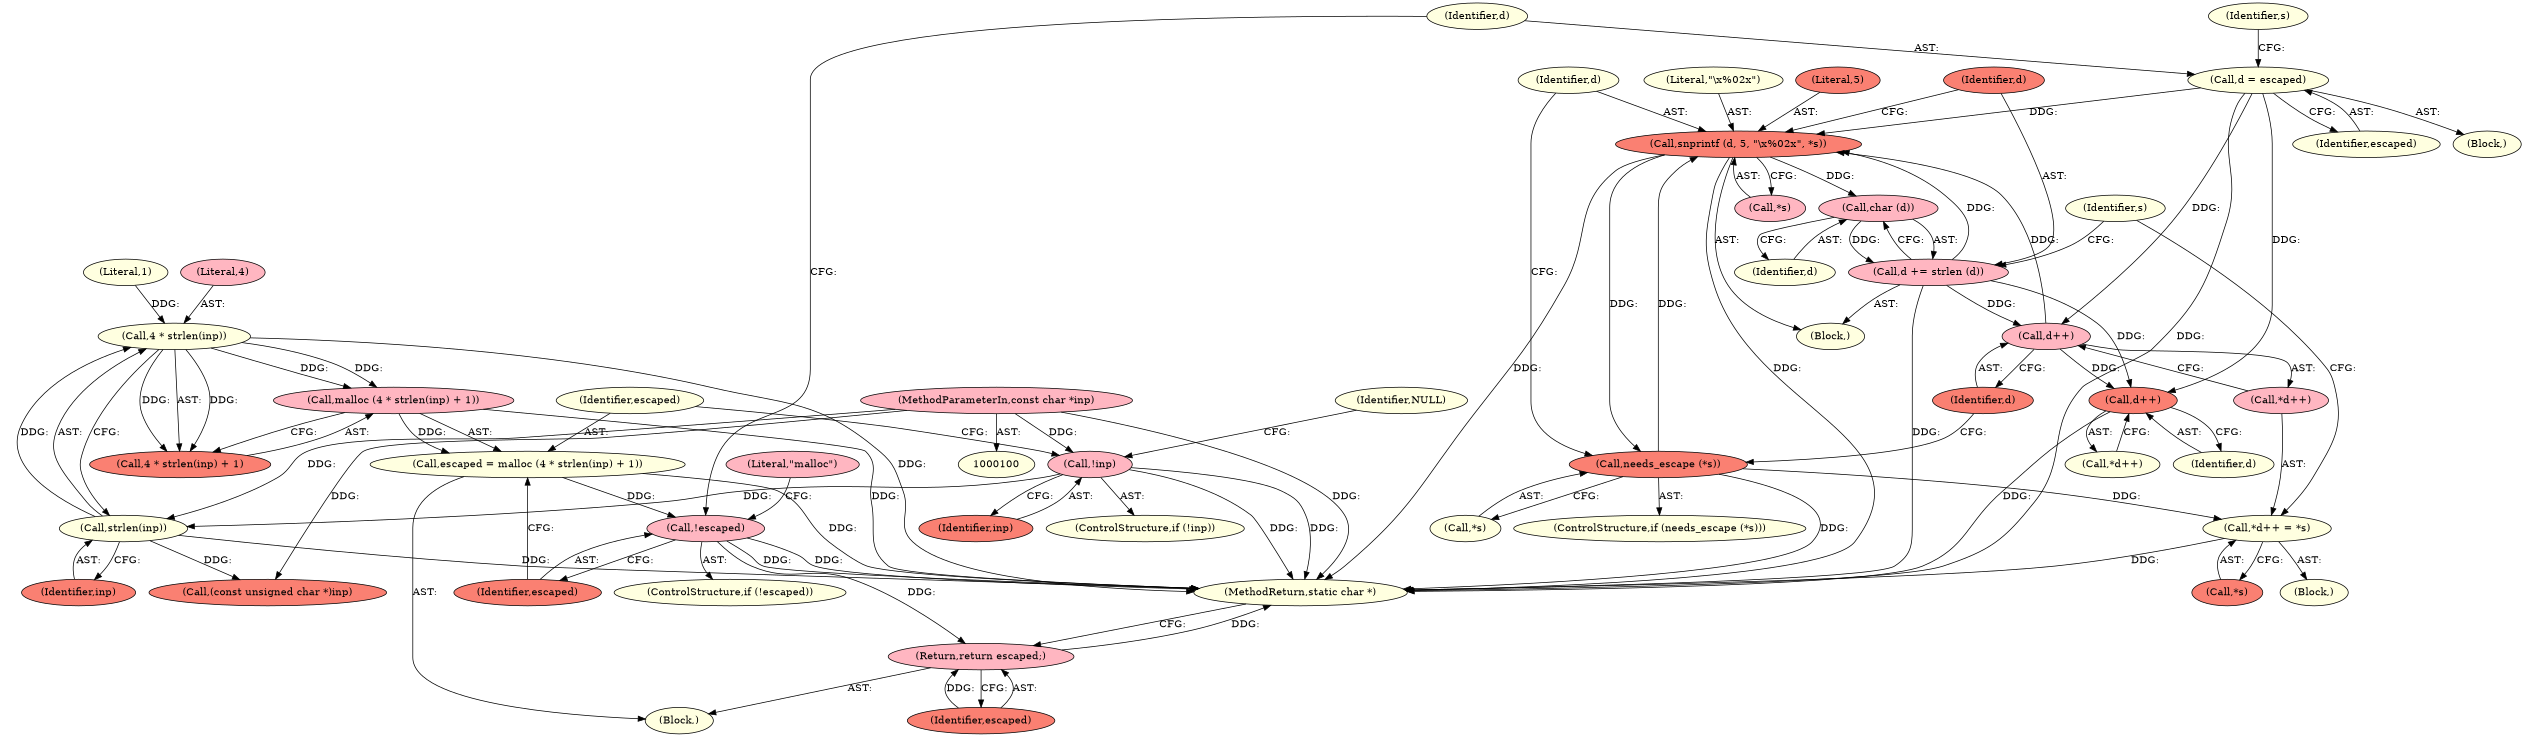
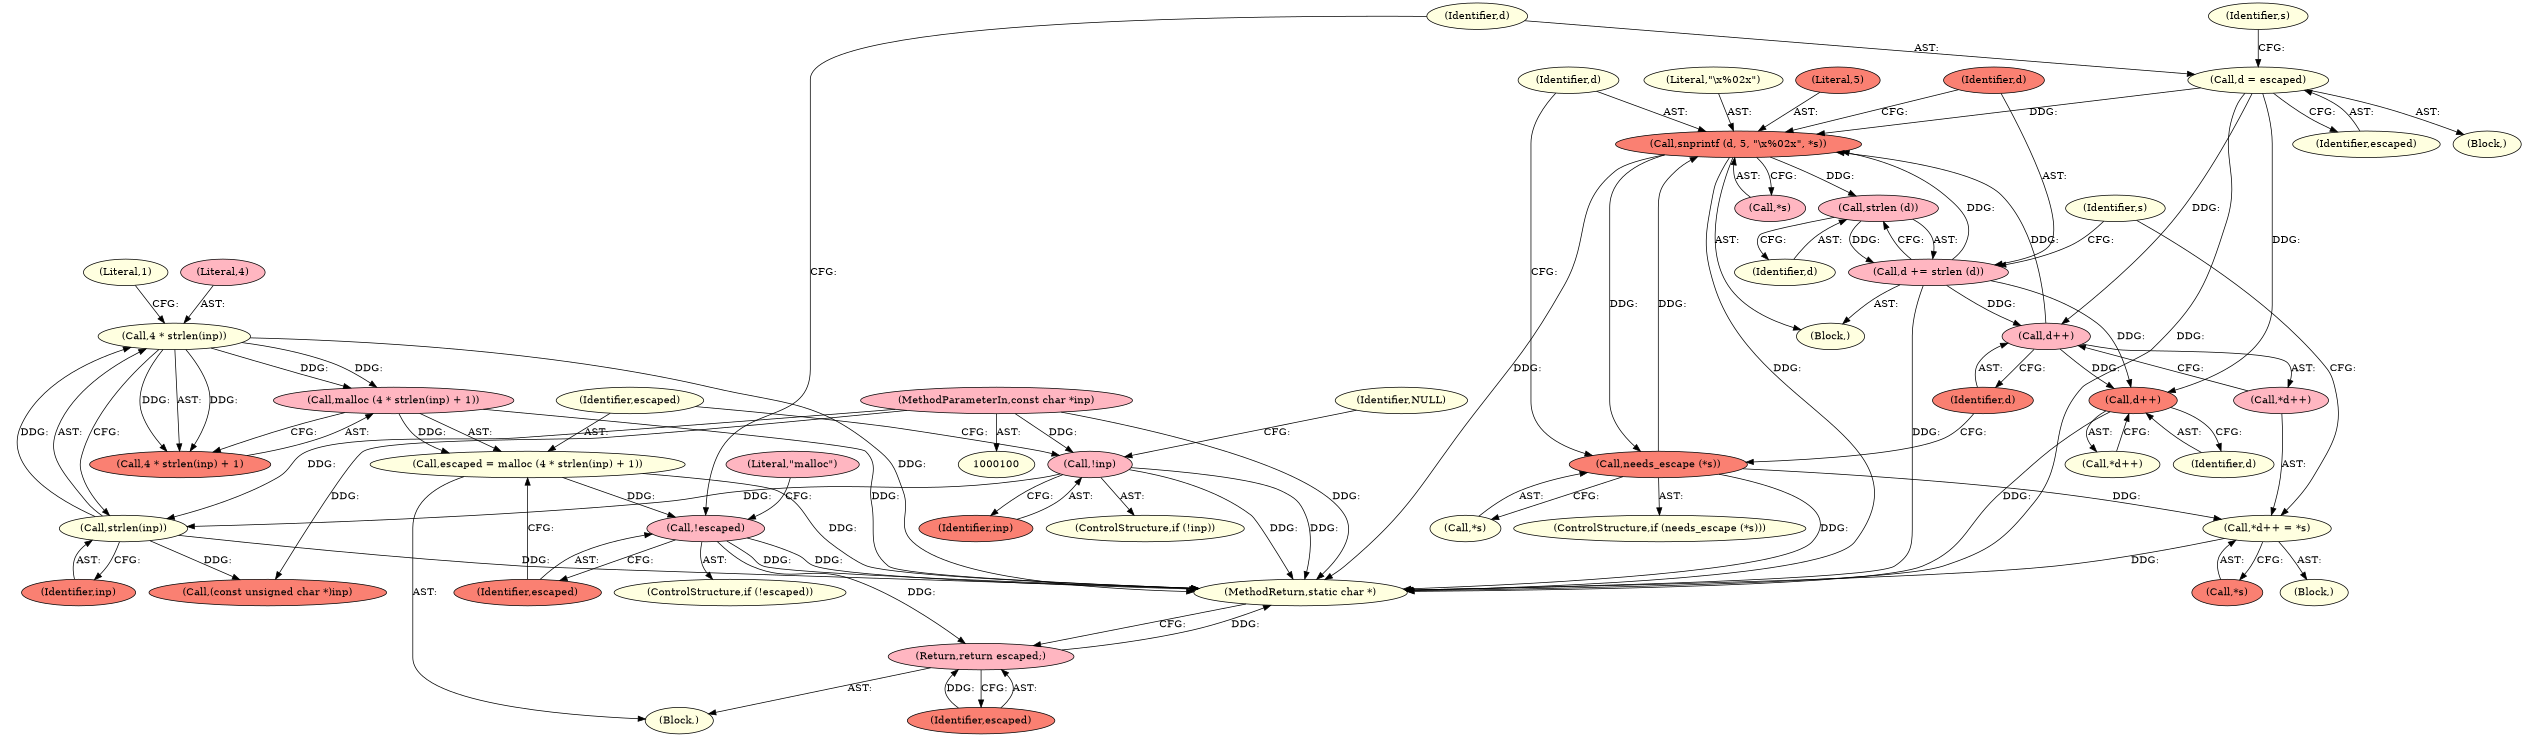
node "(Call,char (d))": label "(Call,char (d))" -> "(Call,strlen (d))"
edge "(Literal,1)" -> "(Call,4 * strlen(inp))": label "DDG: " -> "CFG: "
